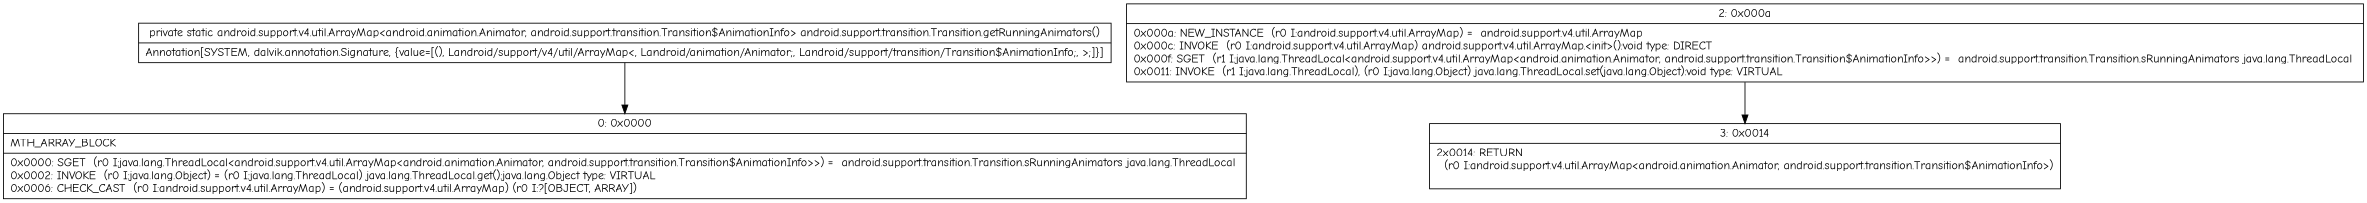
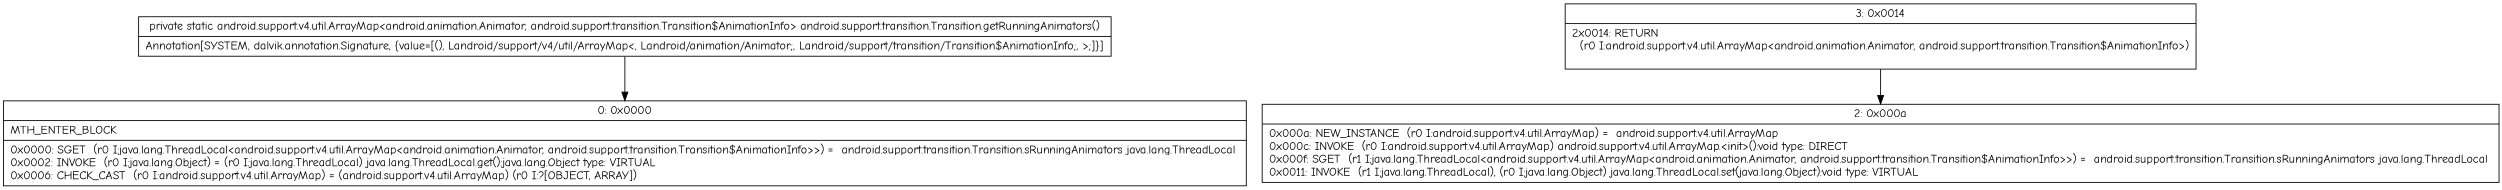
edge "2: 0x000a" -> "3: 0x0014": reversed
node "0: 0x0000": text "MTH_ARRAY_BLOCK" -> "MTH_ENTER_BLOCK"
